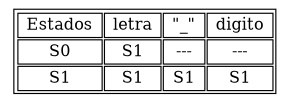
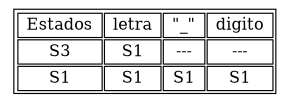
node "Estados": text "S0" -> "S3"
